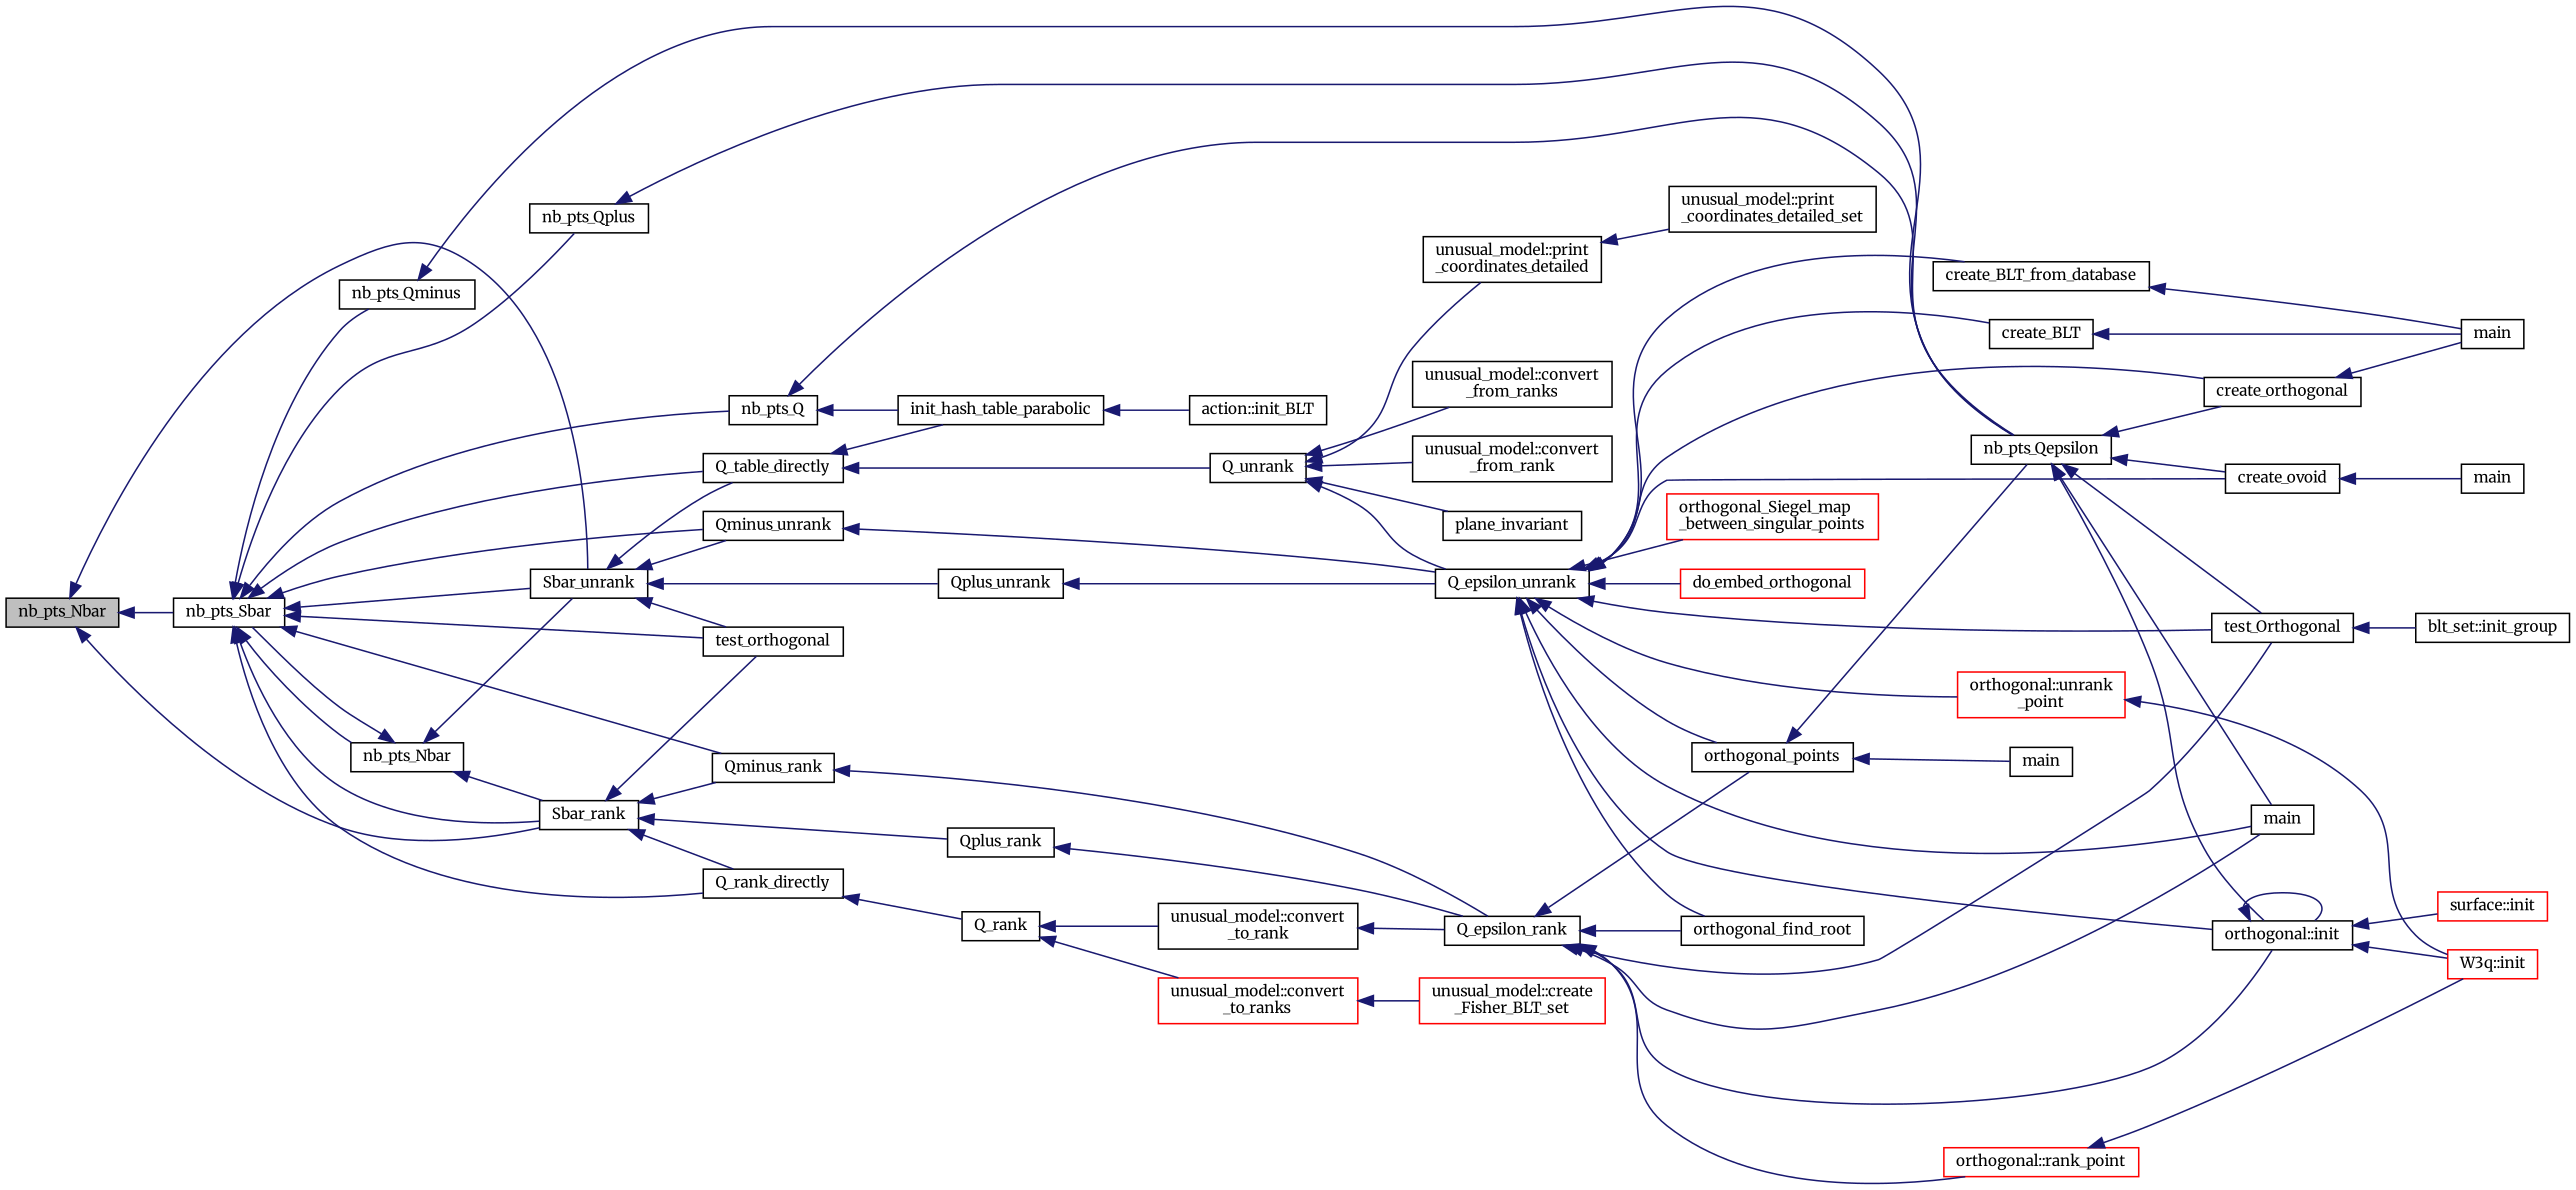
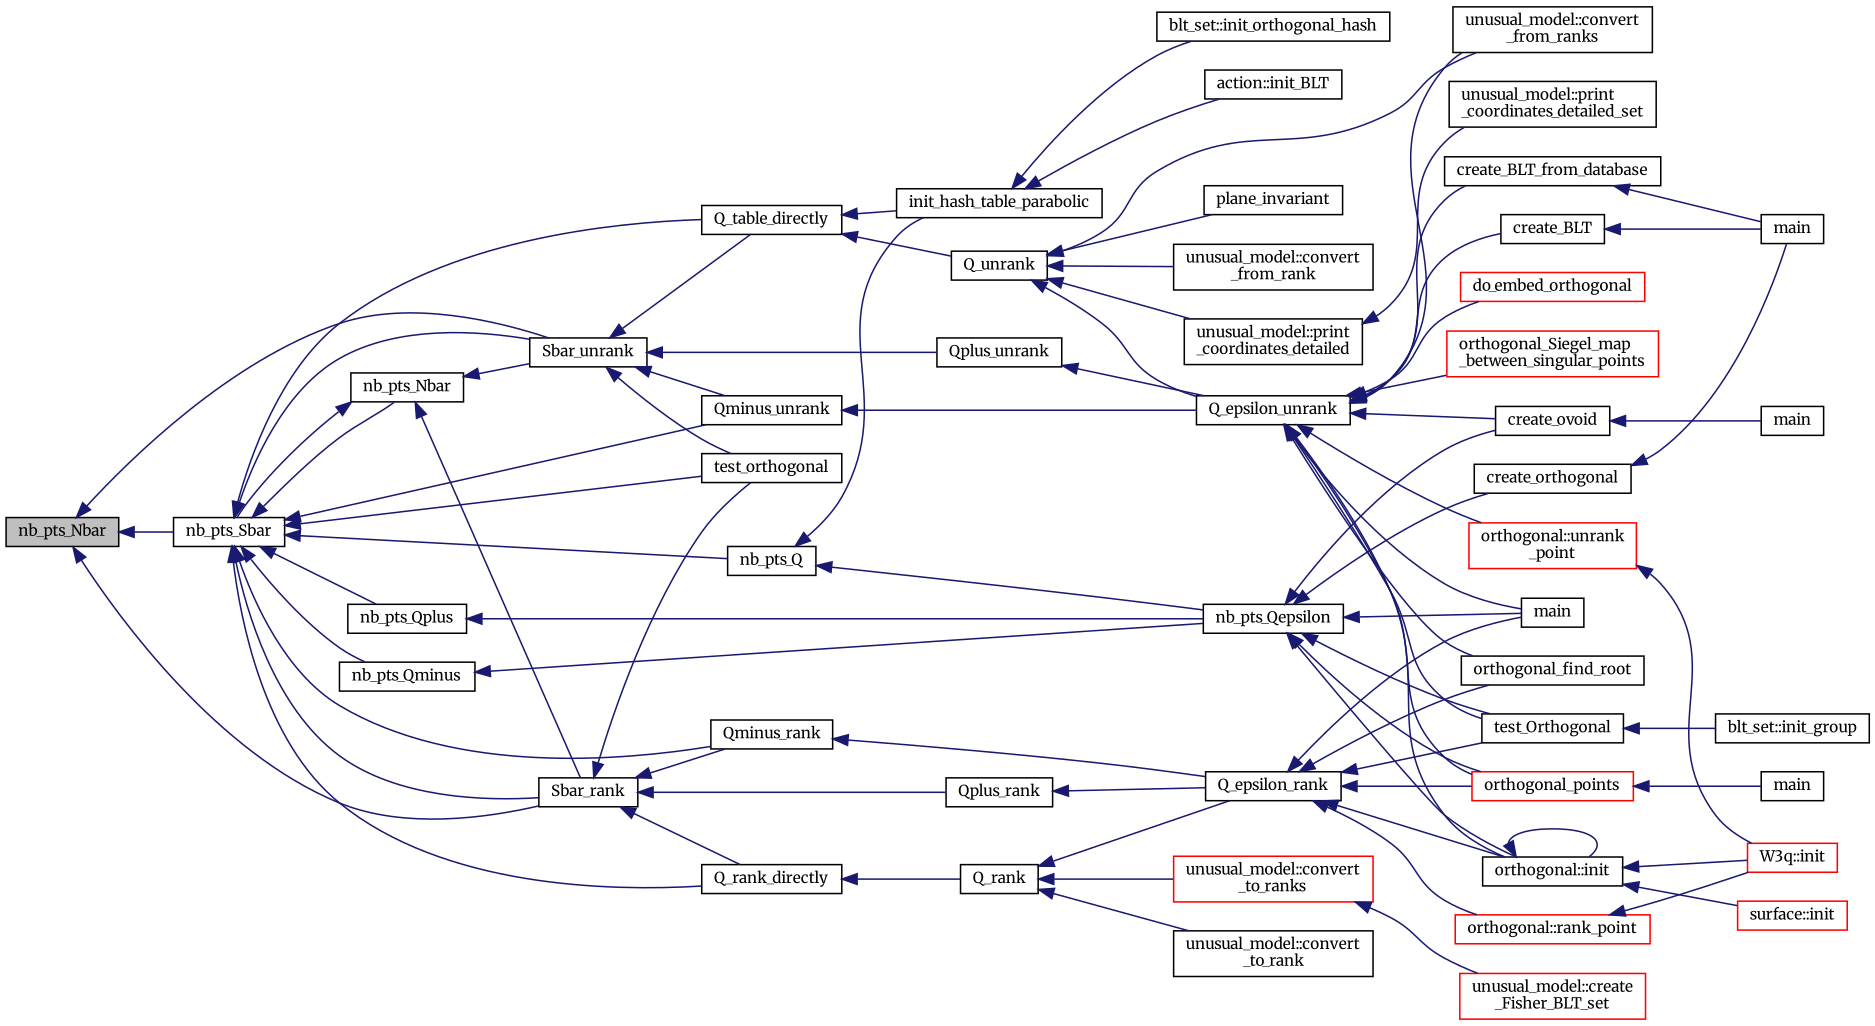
node "blt_set::init_orthogonal_hash": added
edge "create_orthogonal" -> "Q_epsilon_unrank": now "unusual_model::convert _from_ranks" -> "Q_epsilon_unrank"
edge "nb_pts_Qepsilon" -> "orthogonal_points": reversed
node "orthogonal_points": color black -> red
edge "Q_epsilon_rank" -> "unusual_model::convert _to_rank": now "Q_epsilon_rank" -> "Q_rank"
